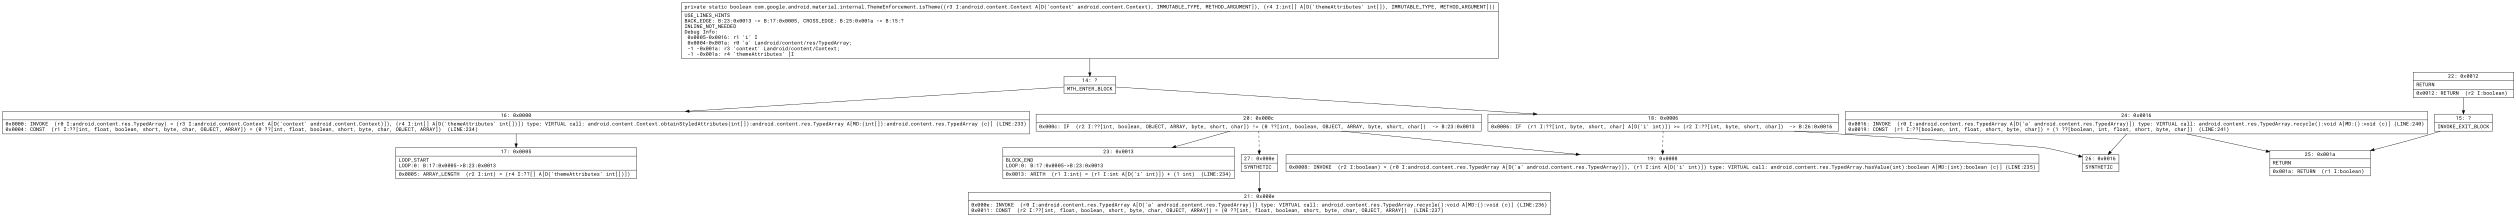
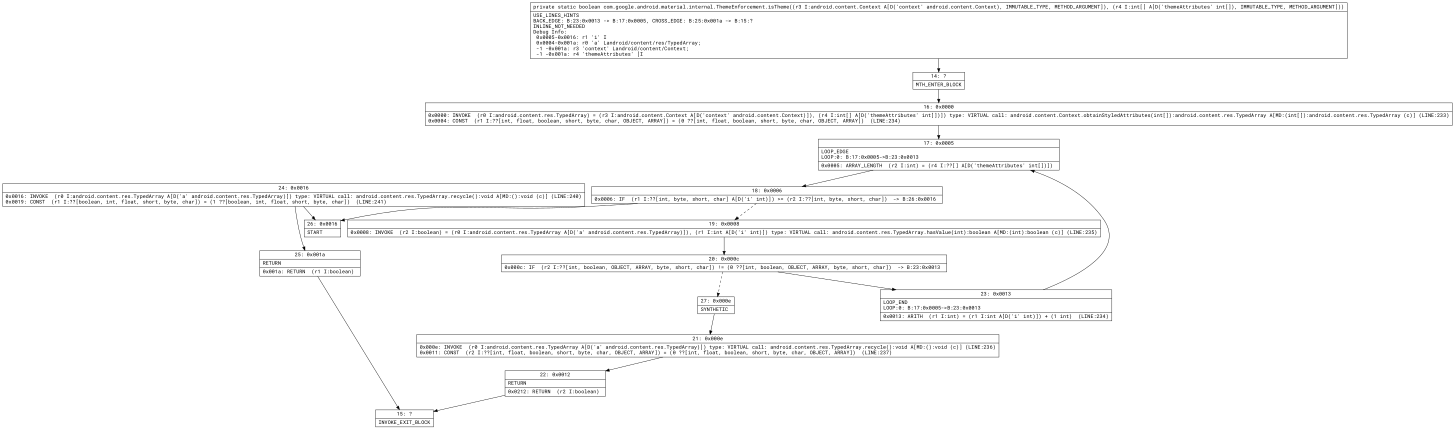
node "22: 0x0012": text "0x0012: RETURN  (r2 I:boolean)" -> "0x0212: RETURN  (r2 I:boolean)"
edge "14: ?" -> "18: 0x0006": now "17: 0x0005" -> "18: 0x0006"
edge "15: ?" -> "25: 0x001a": reversed
edge "20: 0x000c" -> "19: 0x0008": reversed
node "17: 0x0005": text "LOOP_START" -> "LOOP_EDGE"
node "23: 0x0013": text "BLOCK_END" -> "LOOP_END"
node "26: 0x0016": text "SYNTHETIC" -> "START"
edge "23: 0x0013" -> "17: 0x0005": added
edge "21: 0x000e" -> "22: 0x0012": added
